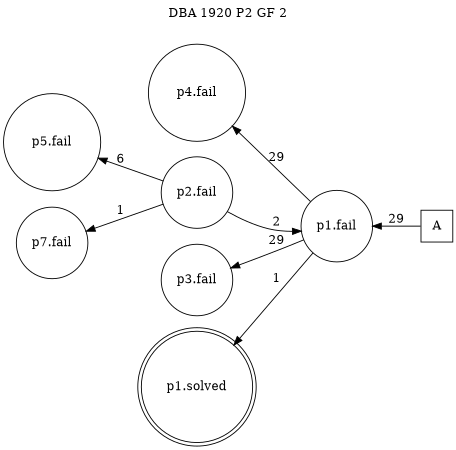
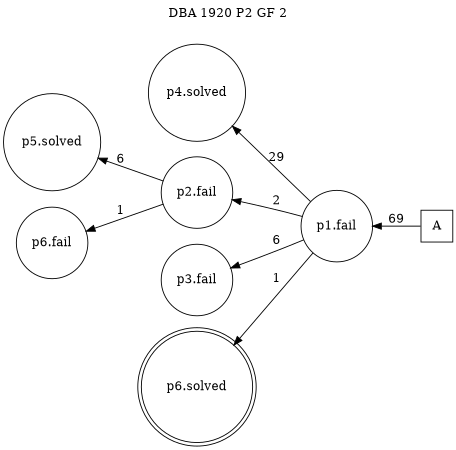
node "p4.fail": label "p4.fail" -> "p4.solved"
node "p5.fail": label "p5.fail" -> "p5.solved"
edge "A" -> "p1.fail": label "29" -> "69"
edge "p2.fail" -> "p1.fail": reversed
edge "p1.fail" -> "p3.fail": label "29" -> "6"
node "p7.fail": label "p7.fail" -> "p6.fail"
node "p1.solved": label "p1.solved" -> "p6.solved"
